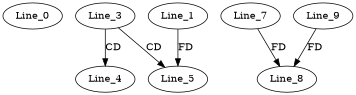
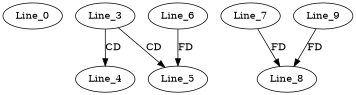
node "Line_1": label "Line_1" -> "Line_6"
